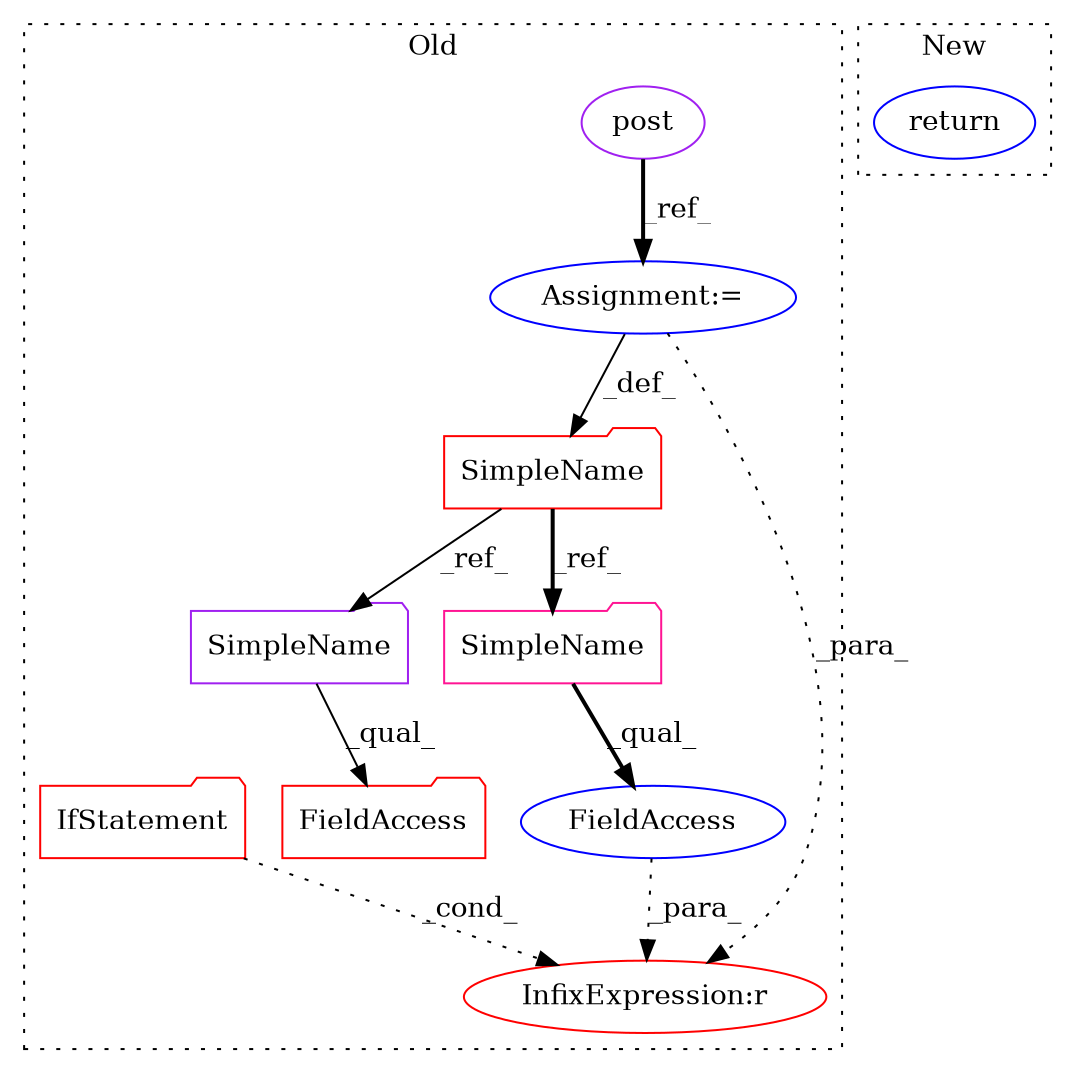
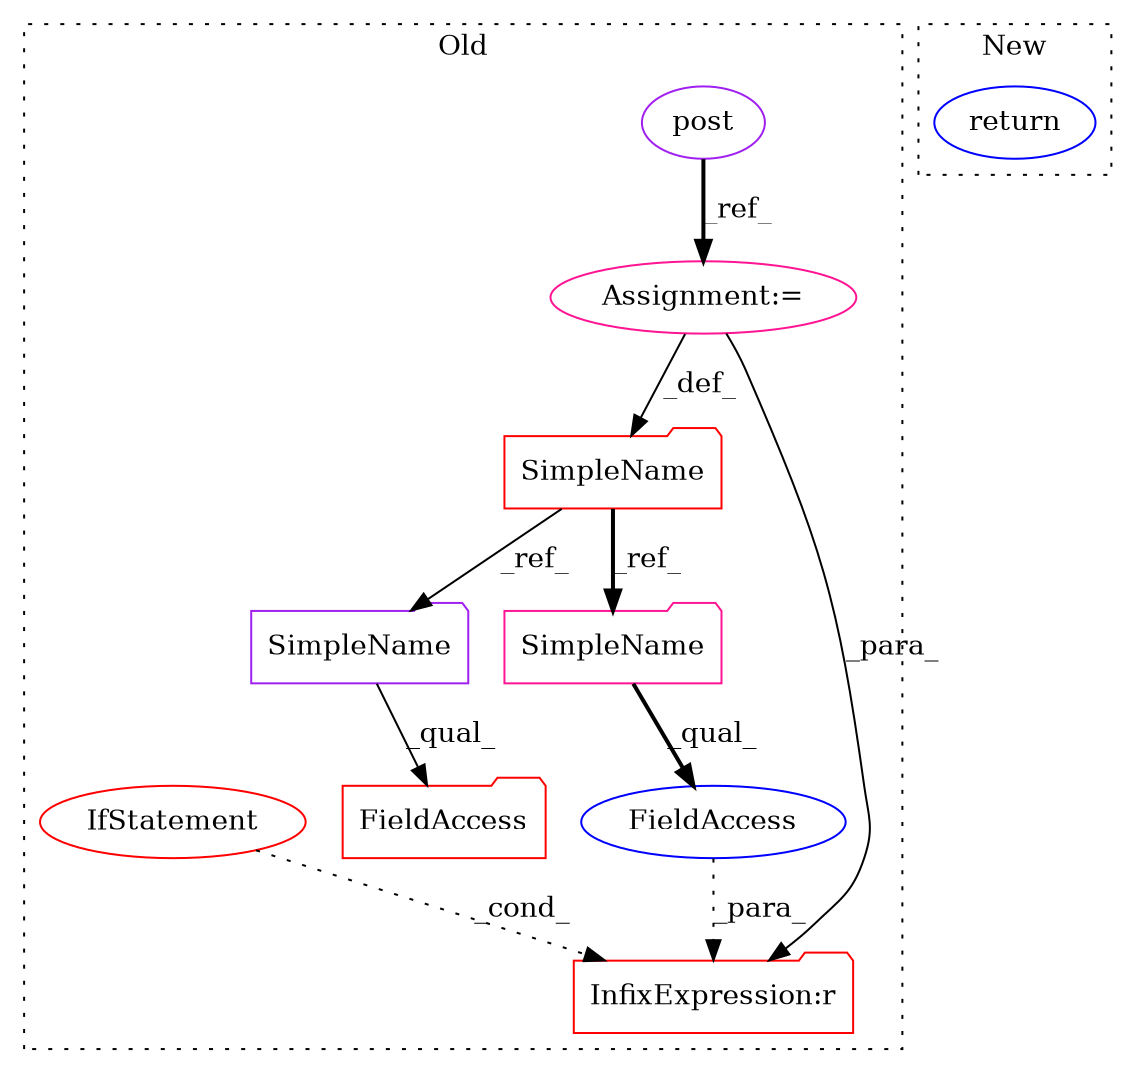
node "Assignment:=": color blue -> deeppink
edge "Assignment:=" -> "InfixExpression:r": style dotted -> solid
node "IfStatement": shape folder -> ellipse
node "InfixExpression:r": shape ellipse -> folder
